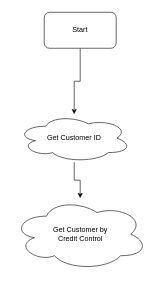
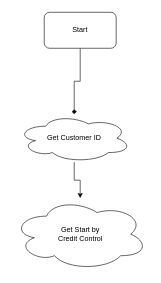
edge "Start" -> "Get Customer ID": arrowhead classic -> diamond
node "Get Customer by Credit Control": label "Get Customer by Credit Control" -> "Get Start by Credit Control"
